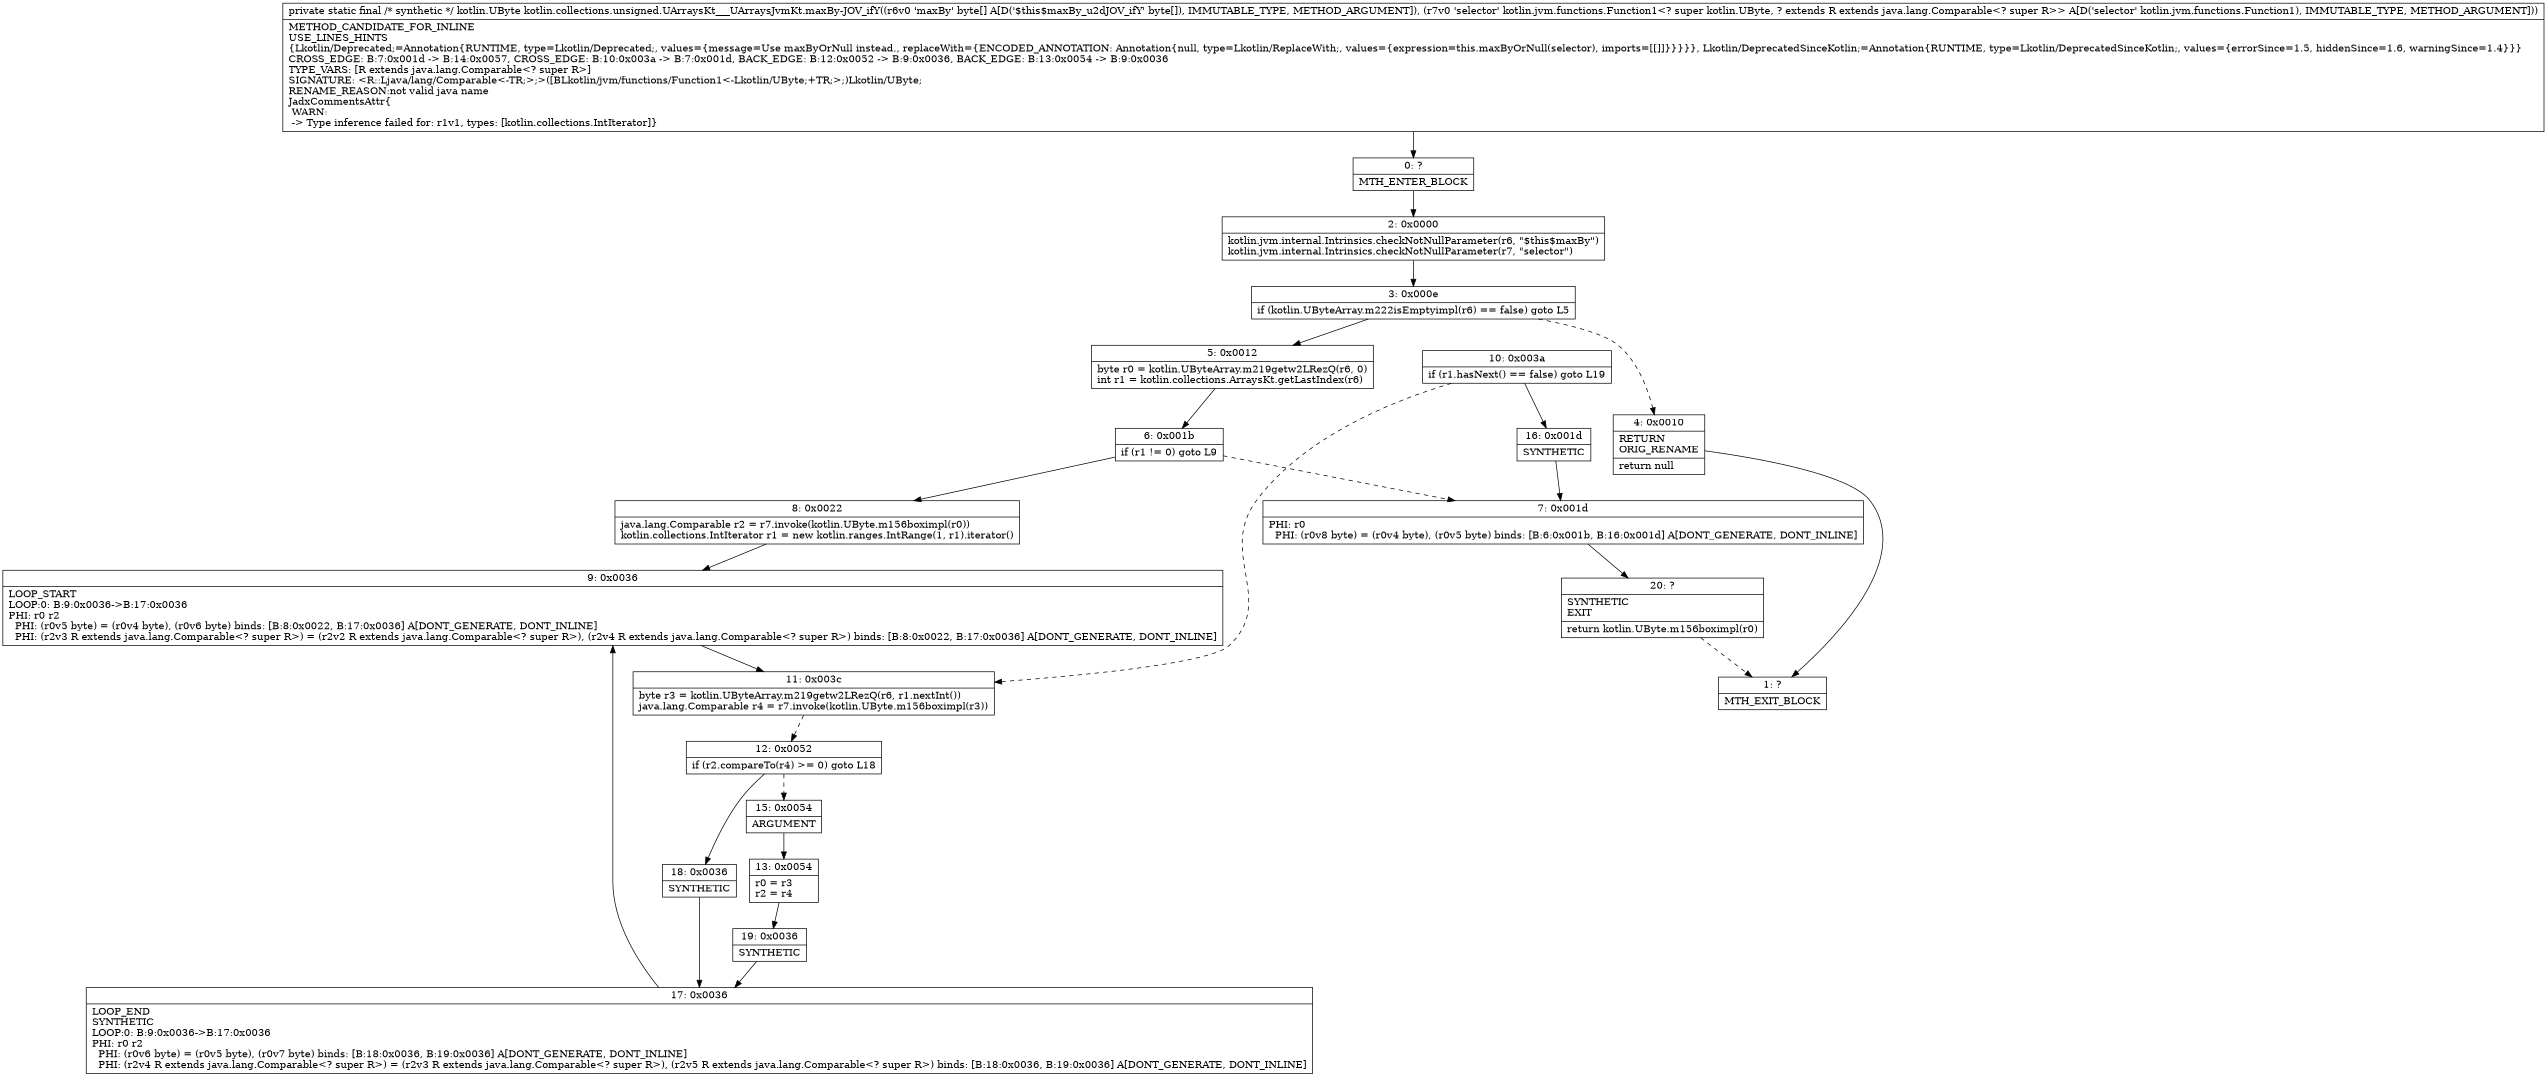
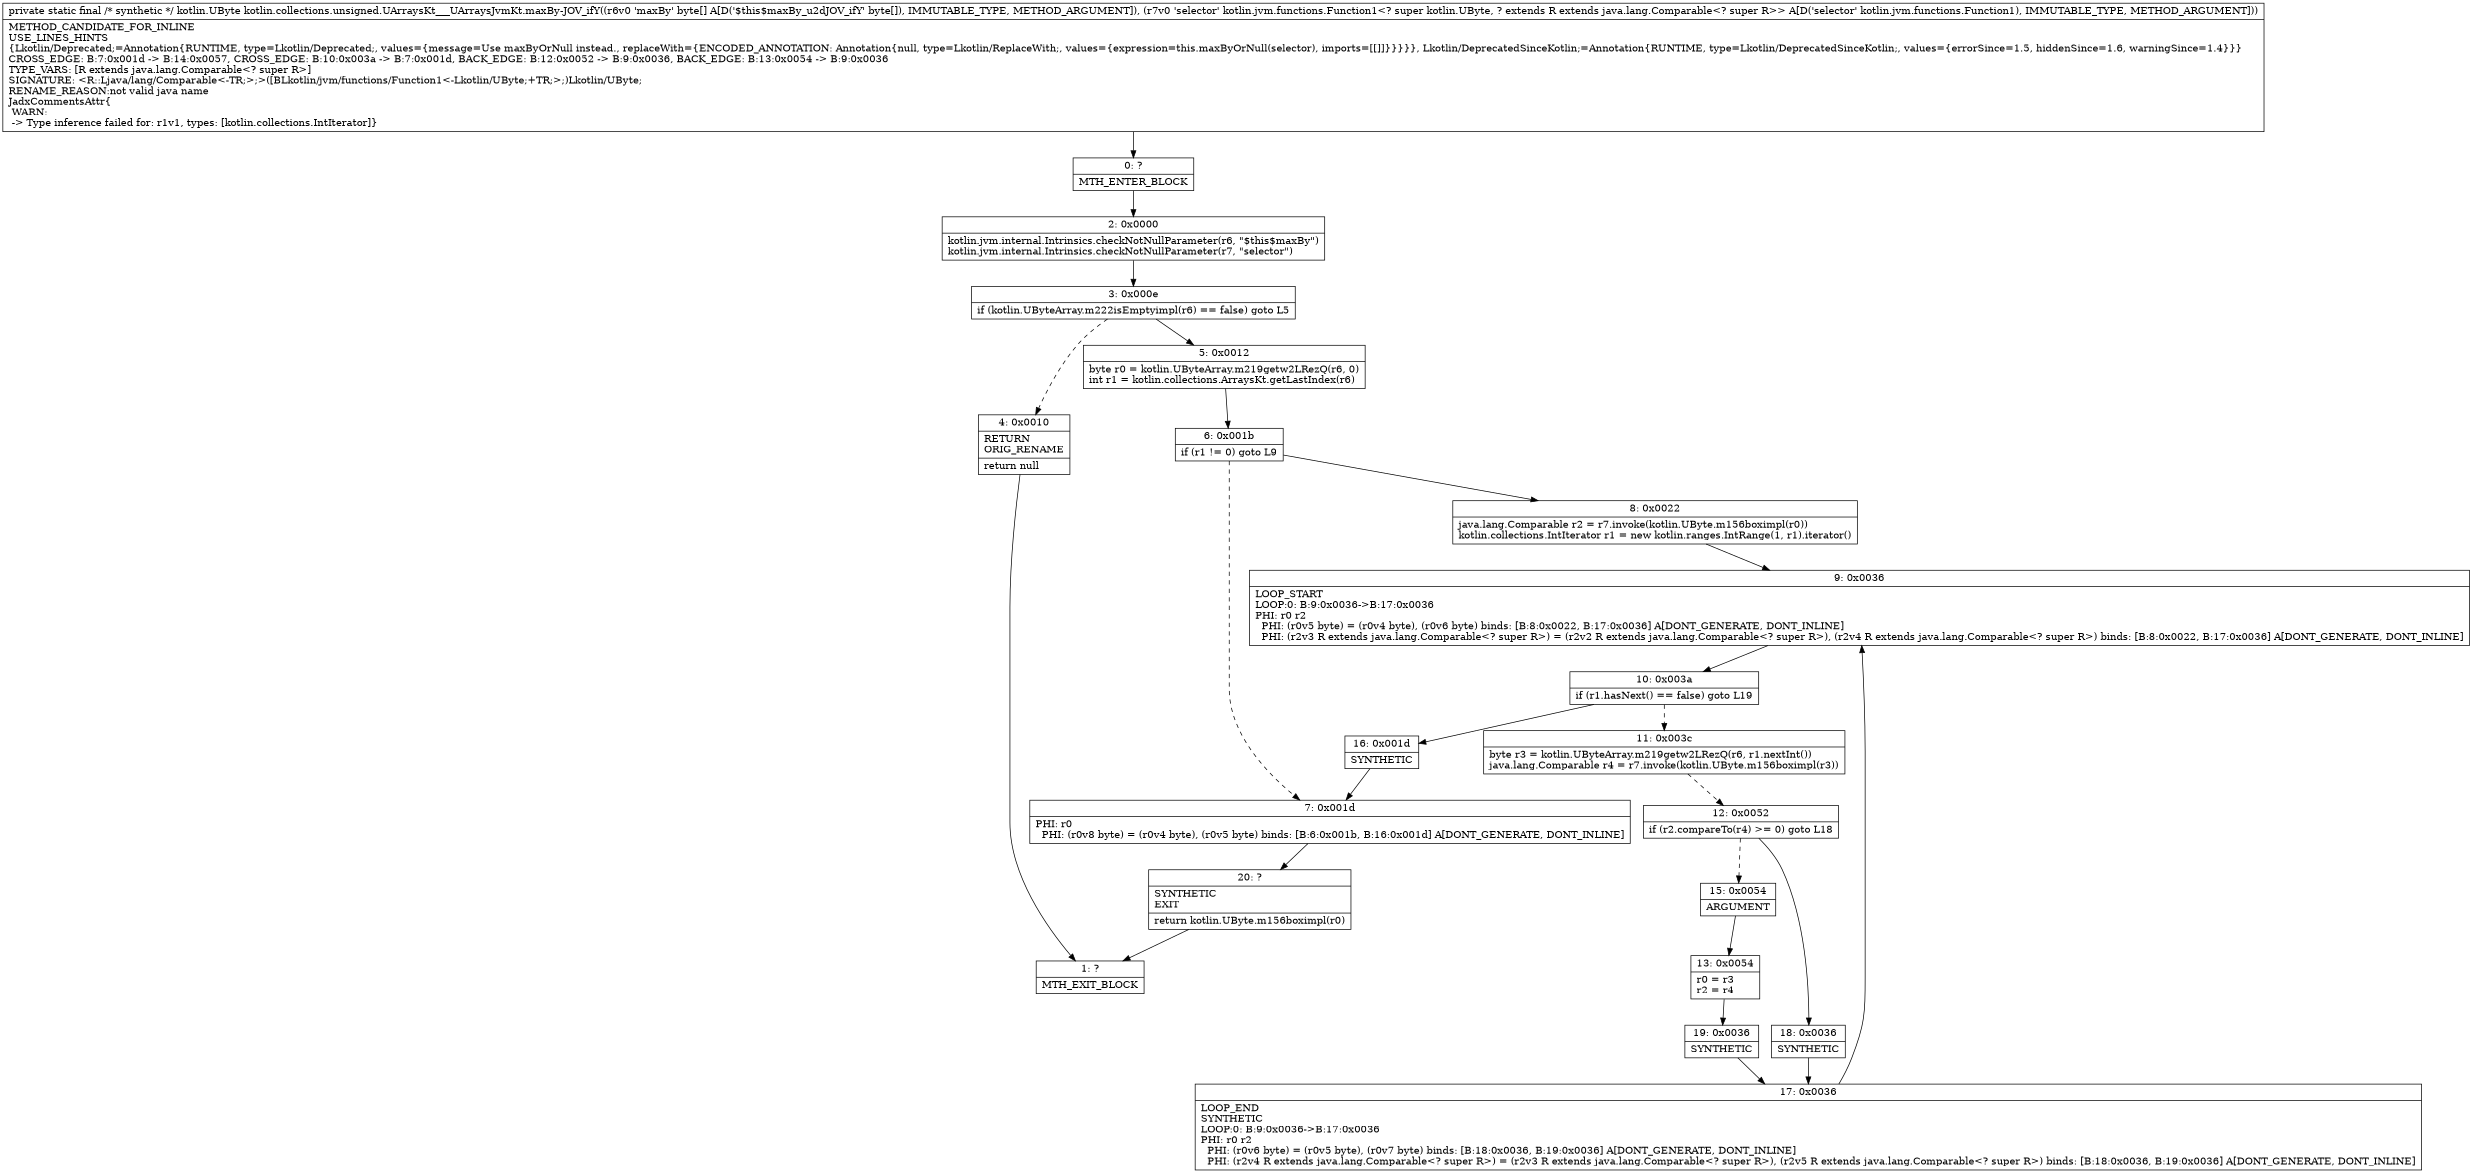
edge "20: ?" -> "1: ?": style dashed -> solid
edge "9: 0x0036" -> "11: 0x003c": now "9: 0x0036" -> "10: 0x003a"
